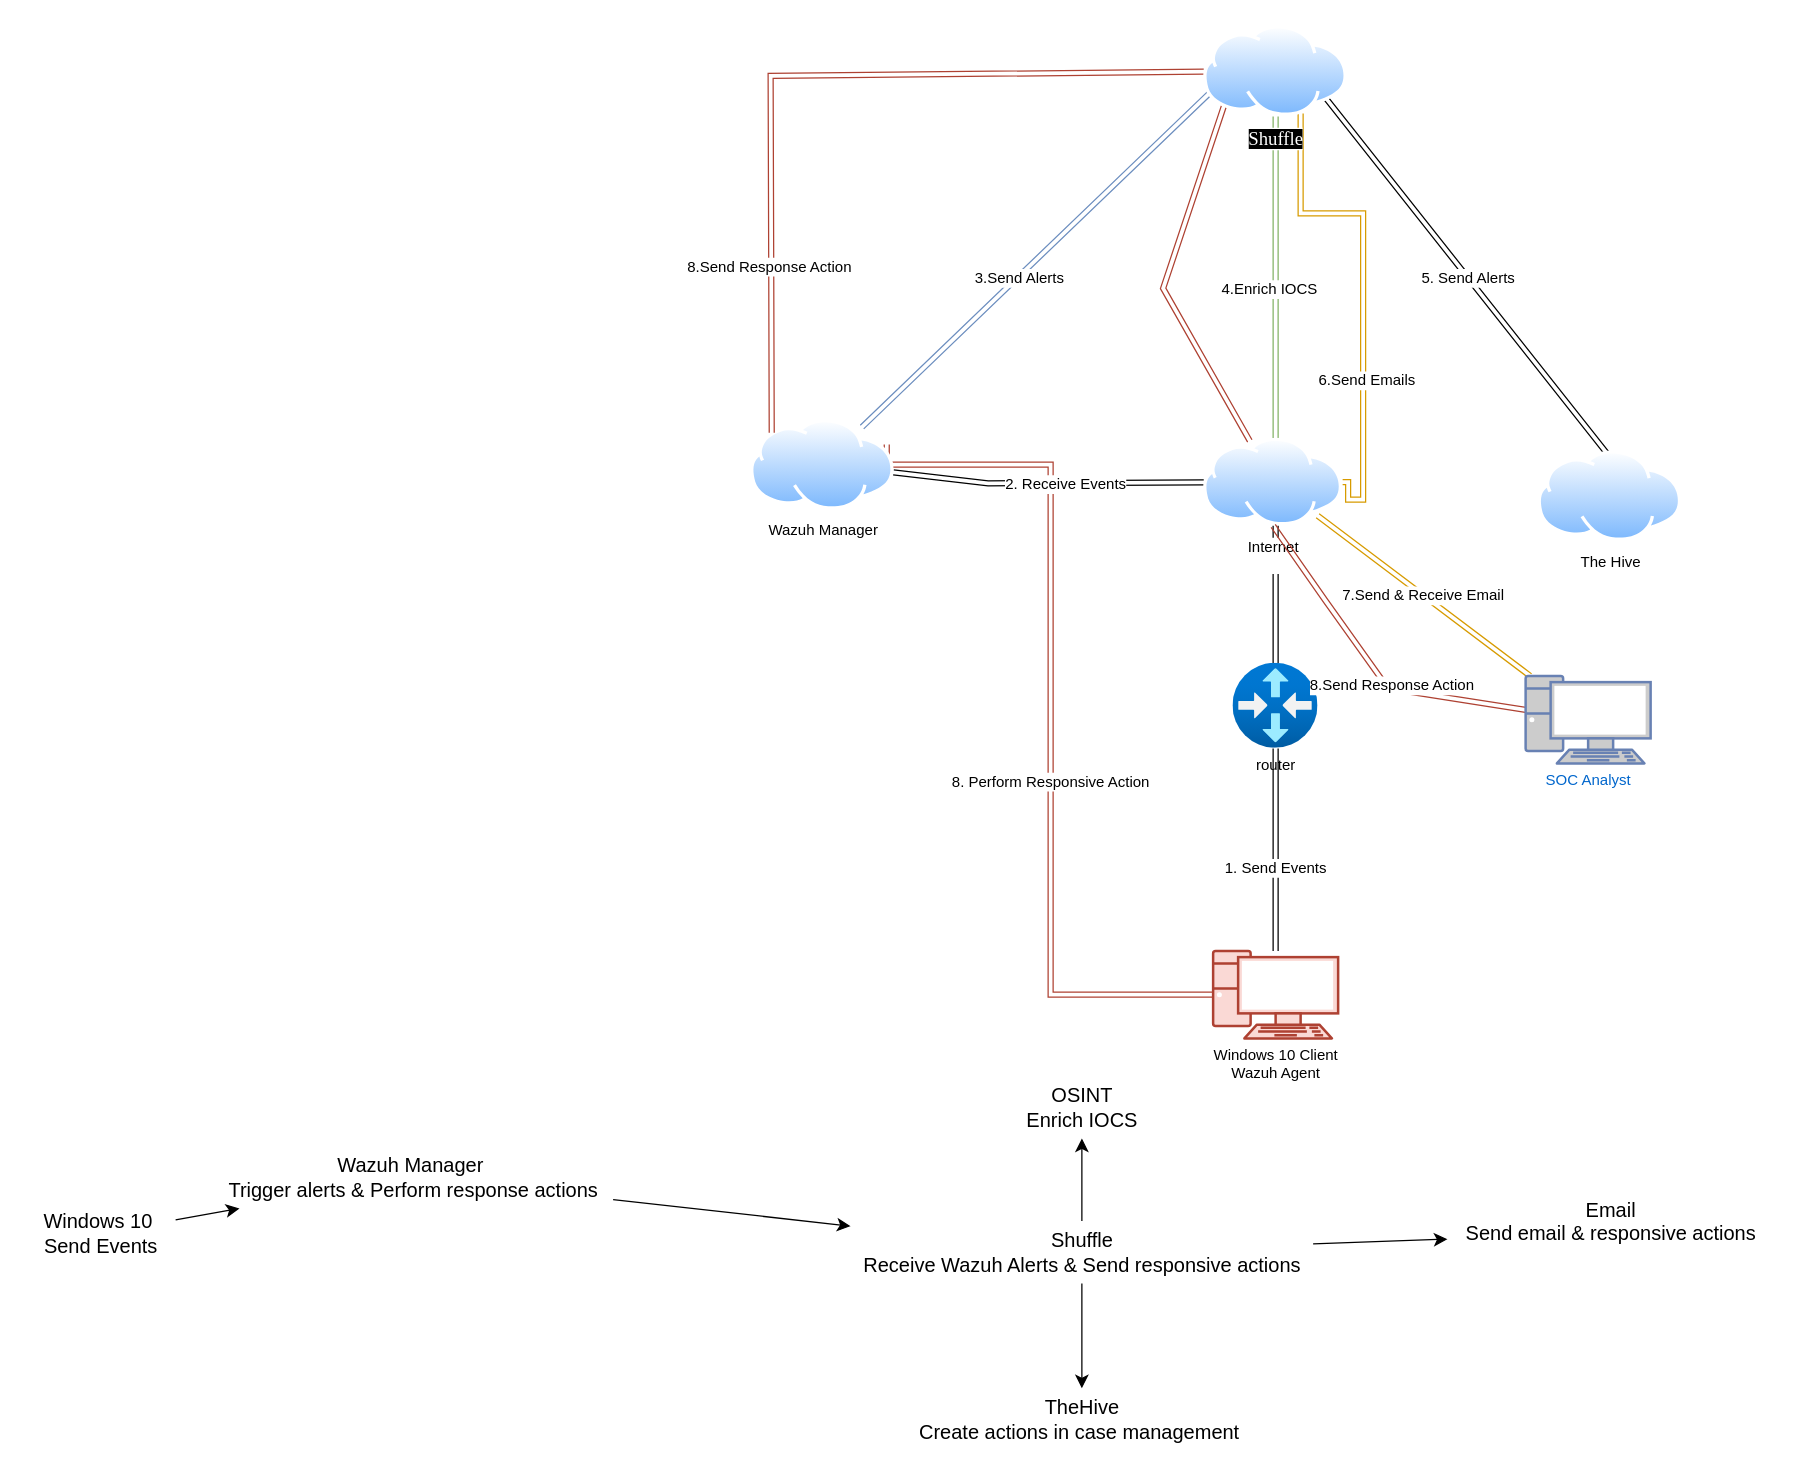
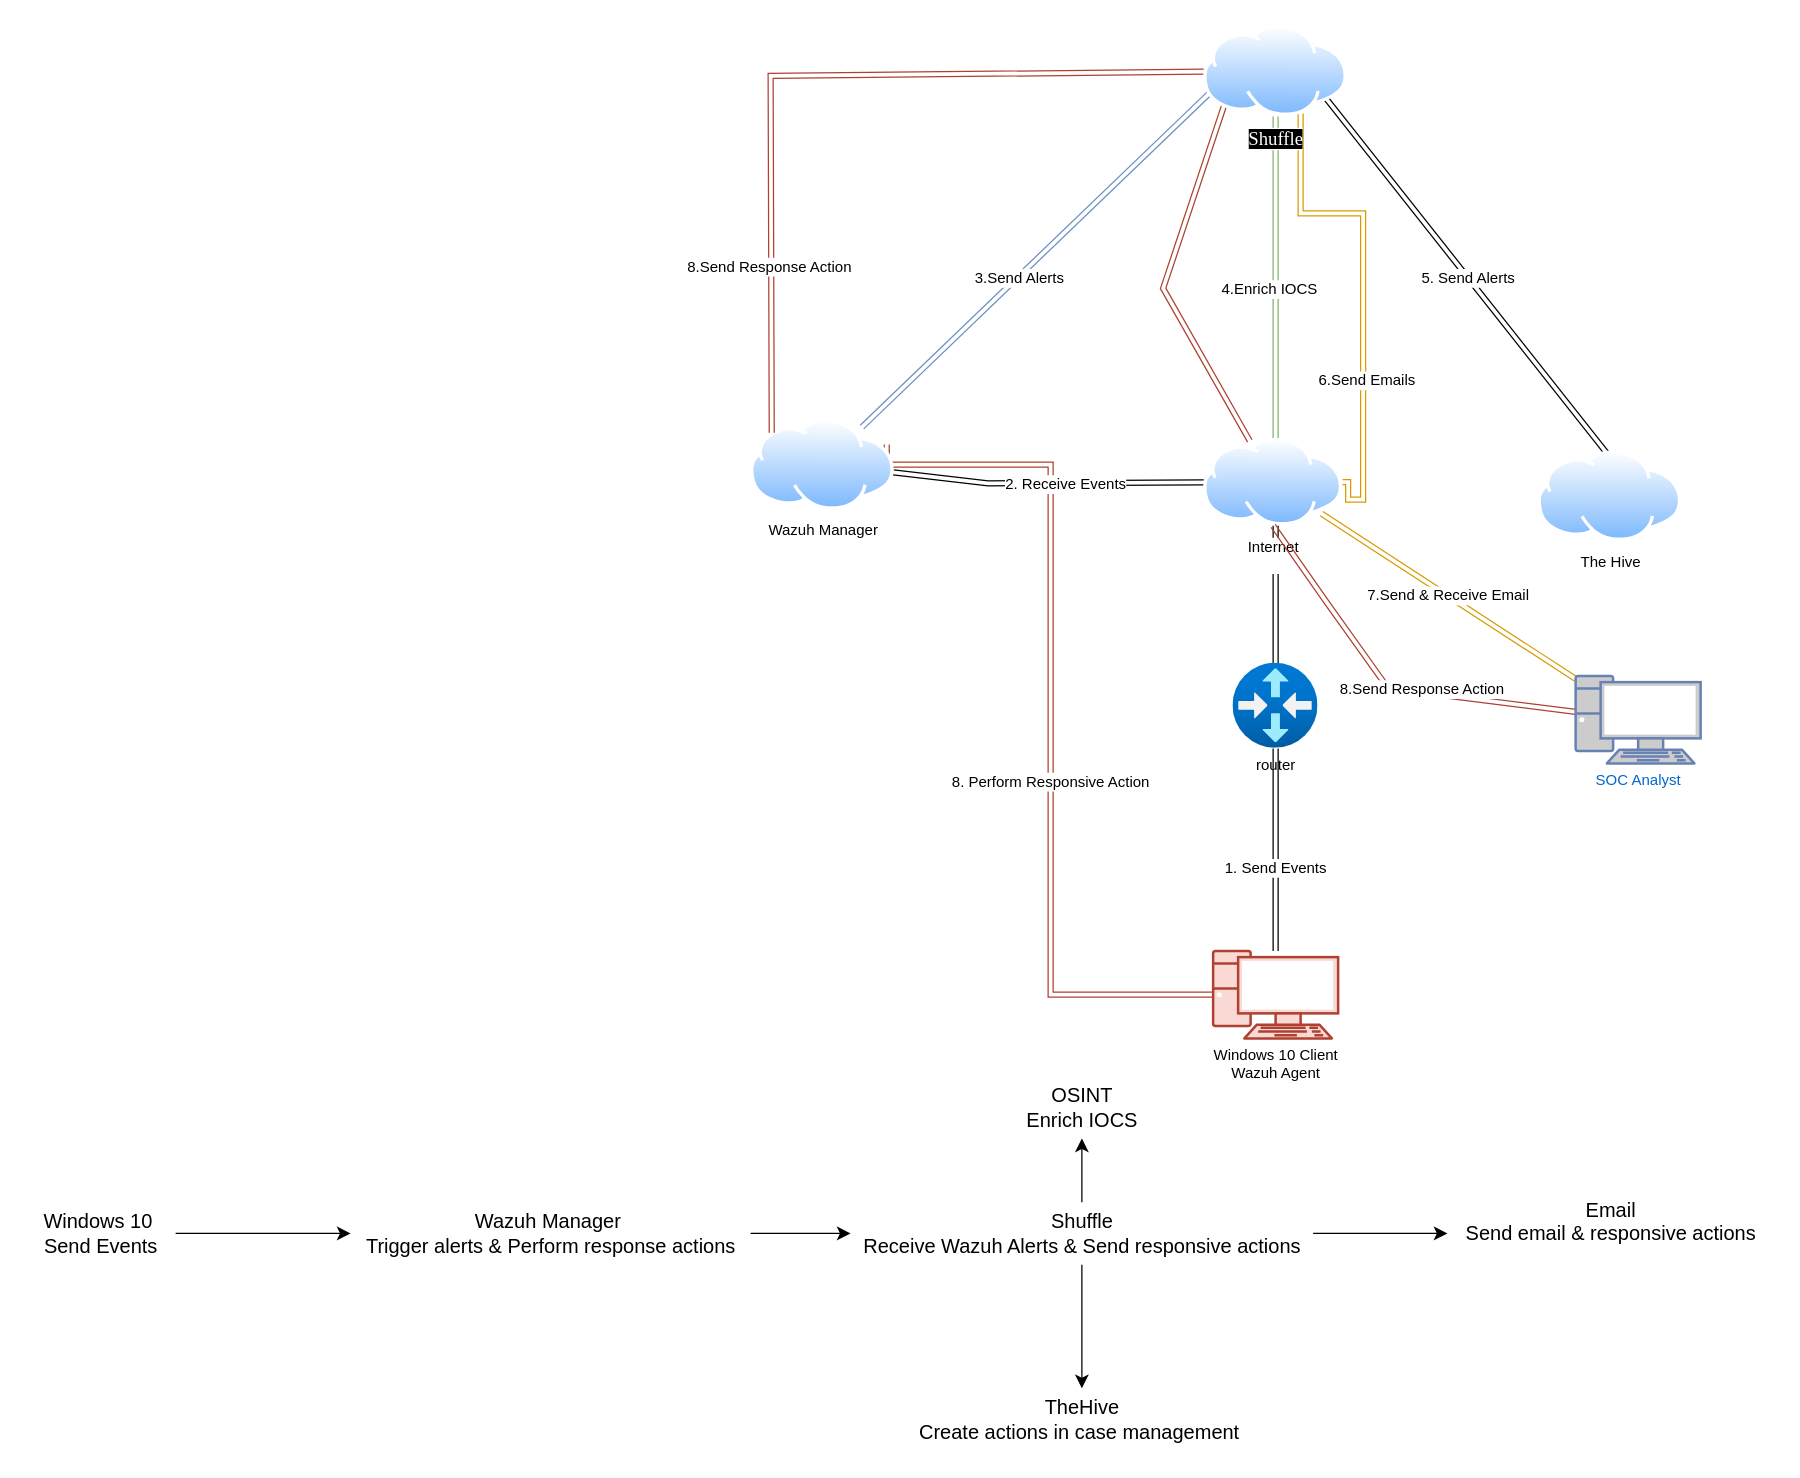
node "SOC Analyst": moved (1588, 719) -> (1638, 719)
node "Wazuh Manager Trigger alerts & Perform response actions": moved (413, 1177) -> (551, 1233)
node "Shuffle Receive Wazuh Alerts & Send responsive actions": moved (1082, 1252) -> (1082, 1233)
